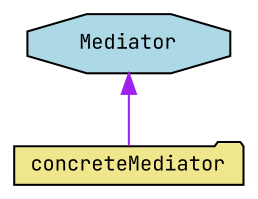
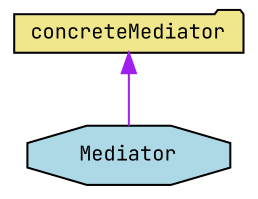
edge "concreteMediator" -> "Mediator": reversed
